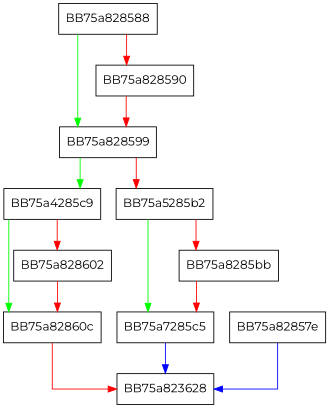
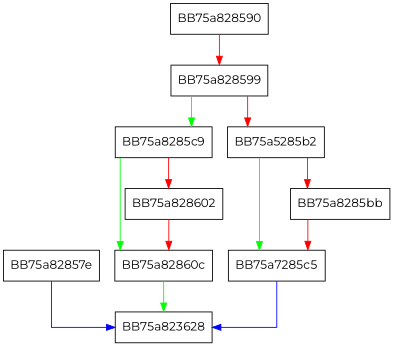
node "BB75a828588": removed
node "BB75a4285c9": label "BB75a4285c9" -> "BB75a8285c9"
edge "BB75a82860c" -> "BB75a823628": color red -> green
